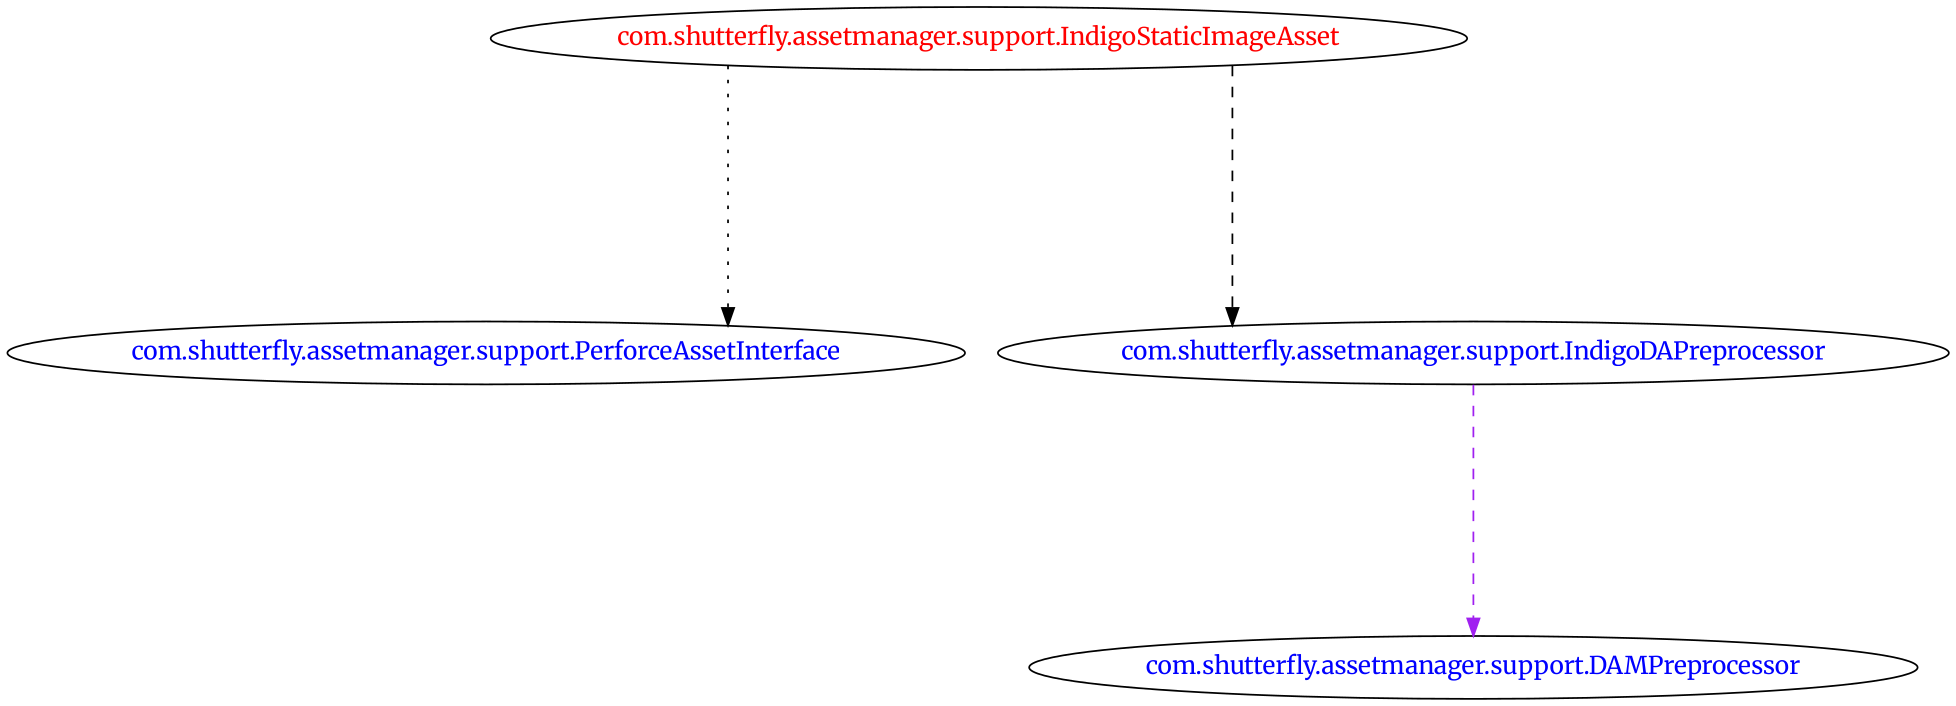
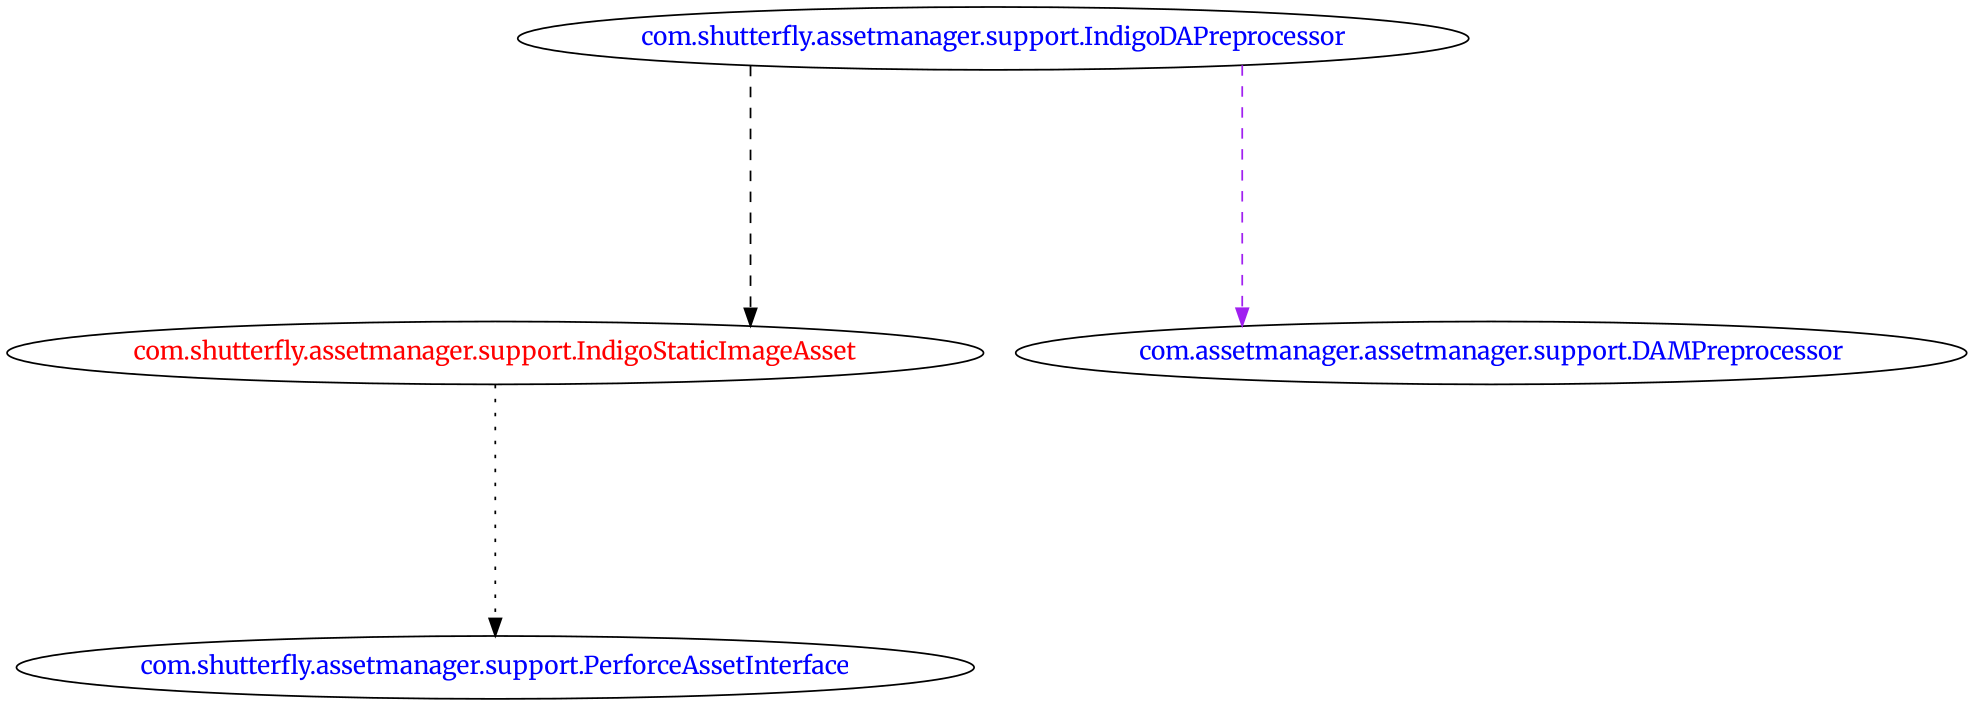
edge "com.shutterfly.assetmanager.support.IndigoStaticImageAsset" -> "com.shutterfly.assetmanager.support.IndigoDAPreprocessor": reversed
node "com.shutterfly.assetmanager.support.DAMPreprocessor": label "com.shutterfly.assetmanager.support.DAMPreprocessor" -> "com.assetmanager.assetmanager.support.DAMPreprocessor"
